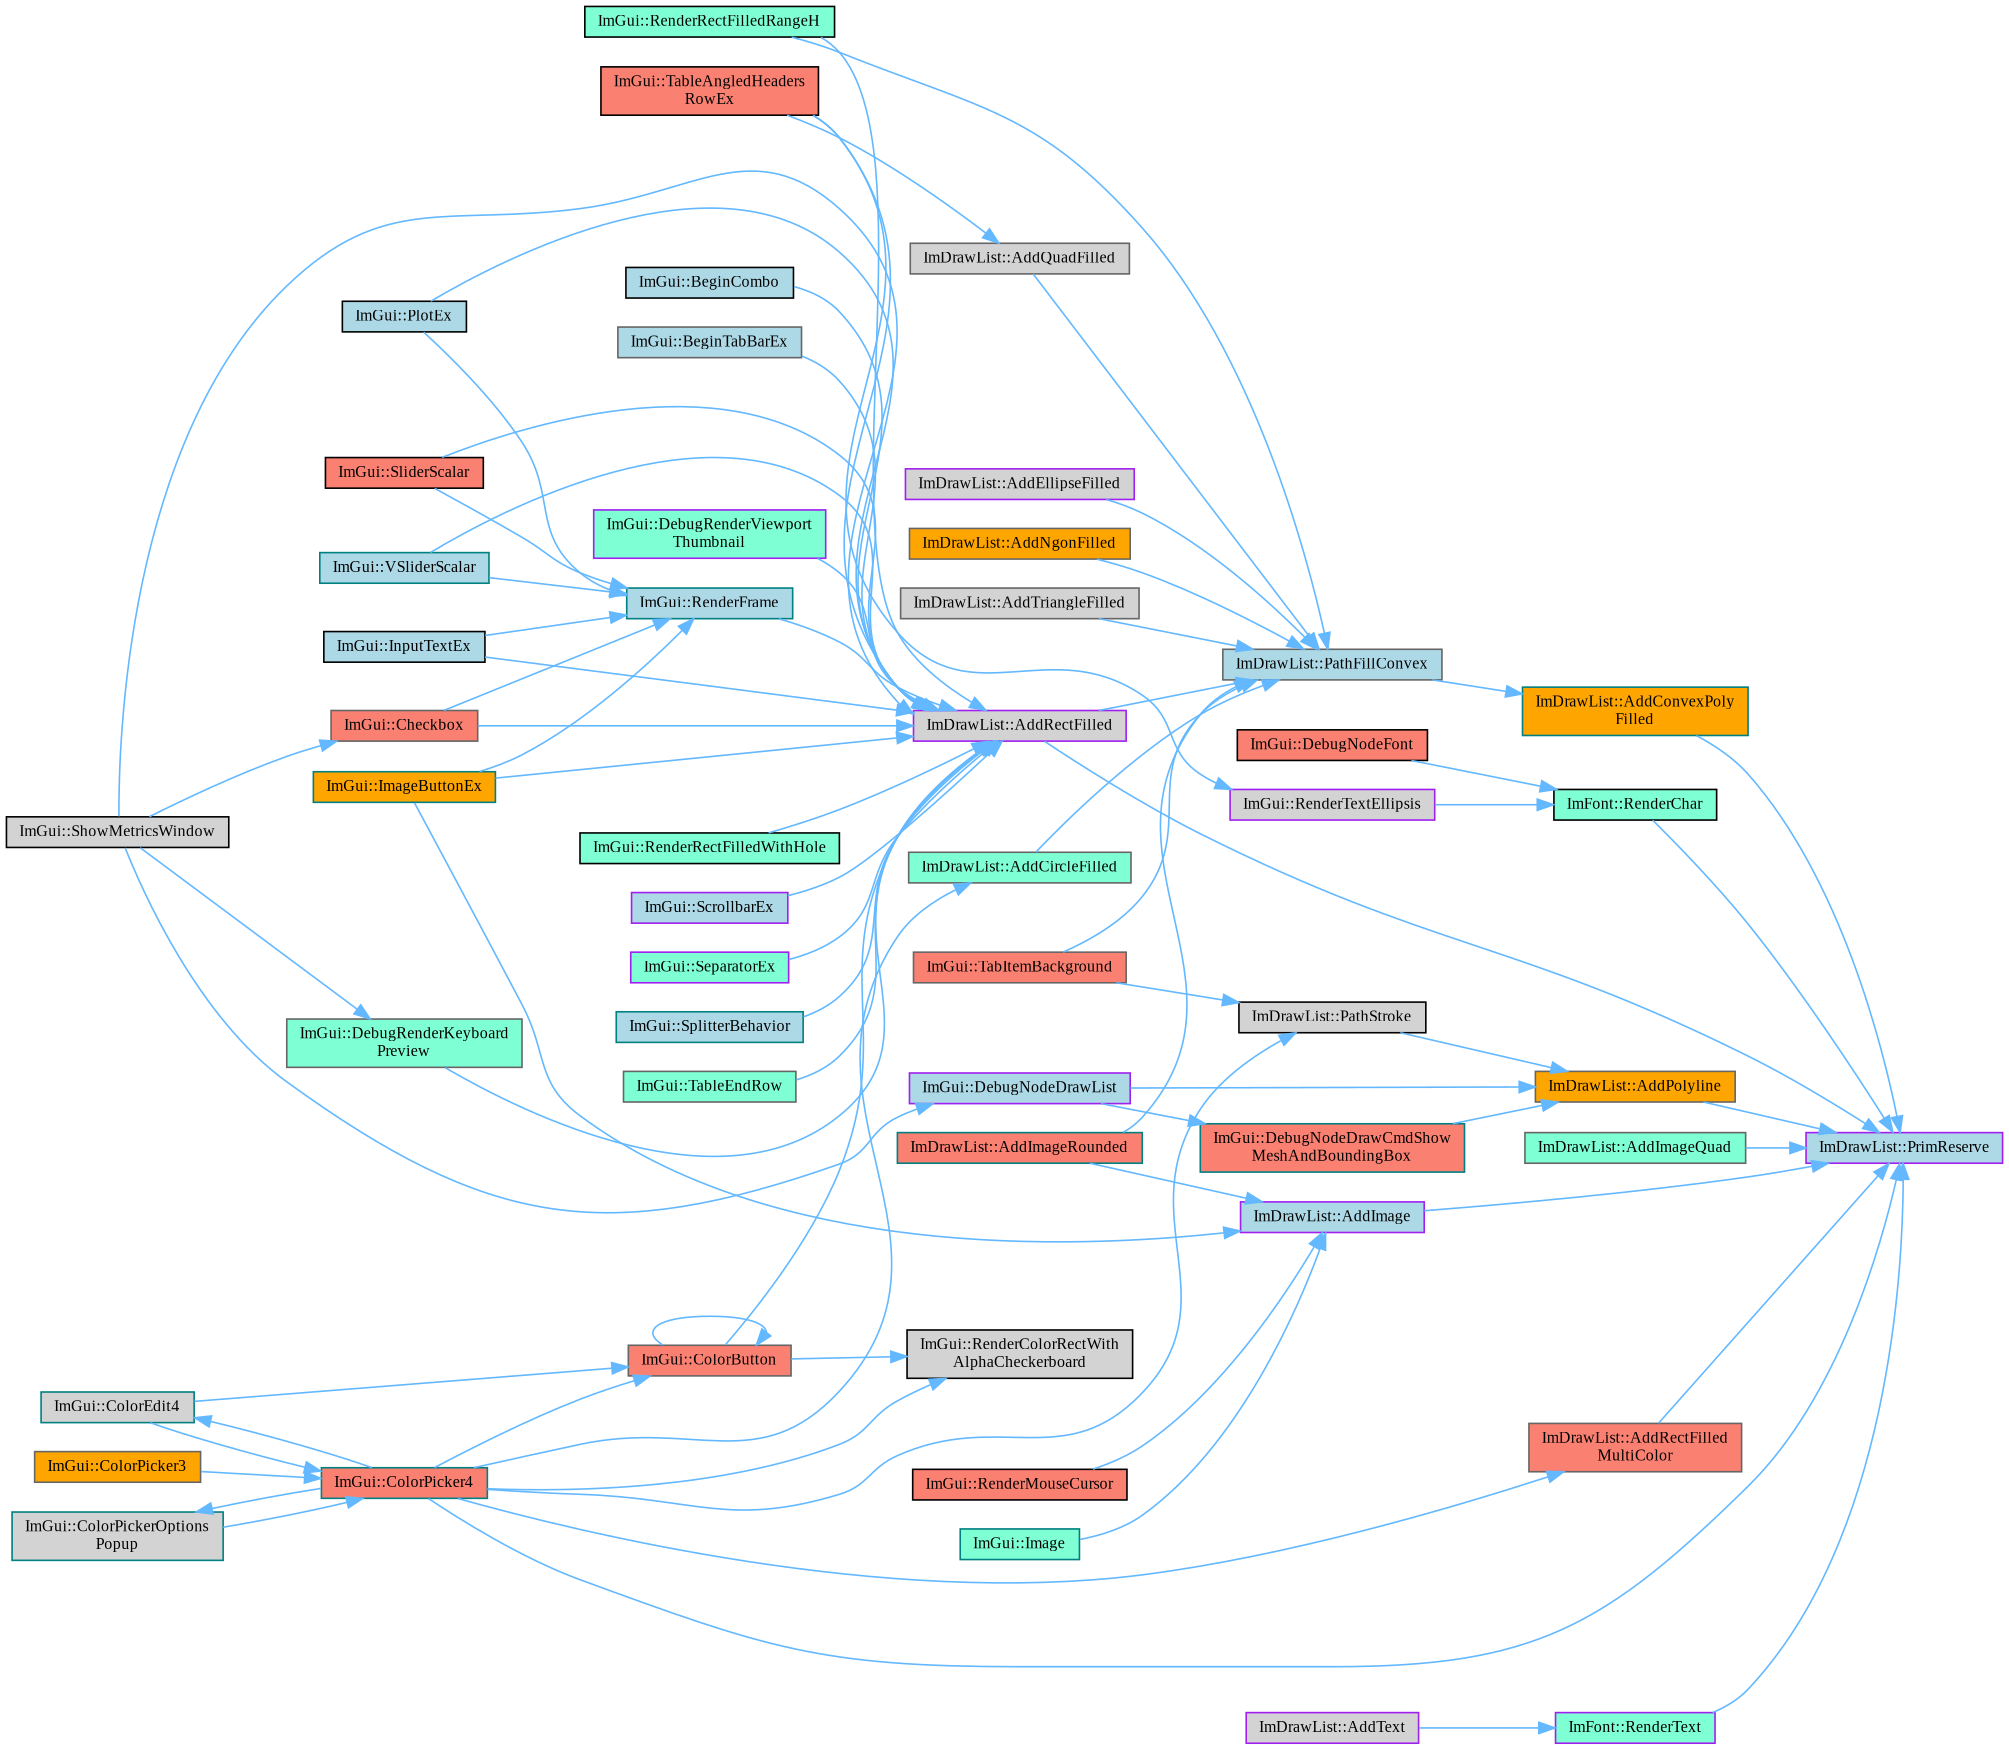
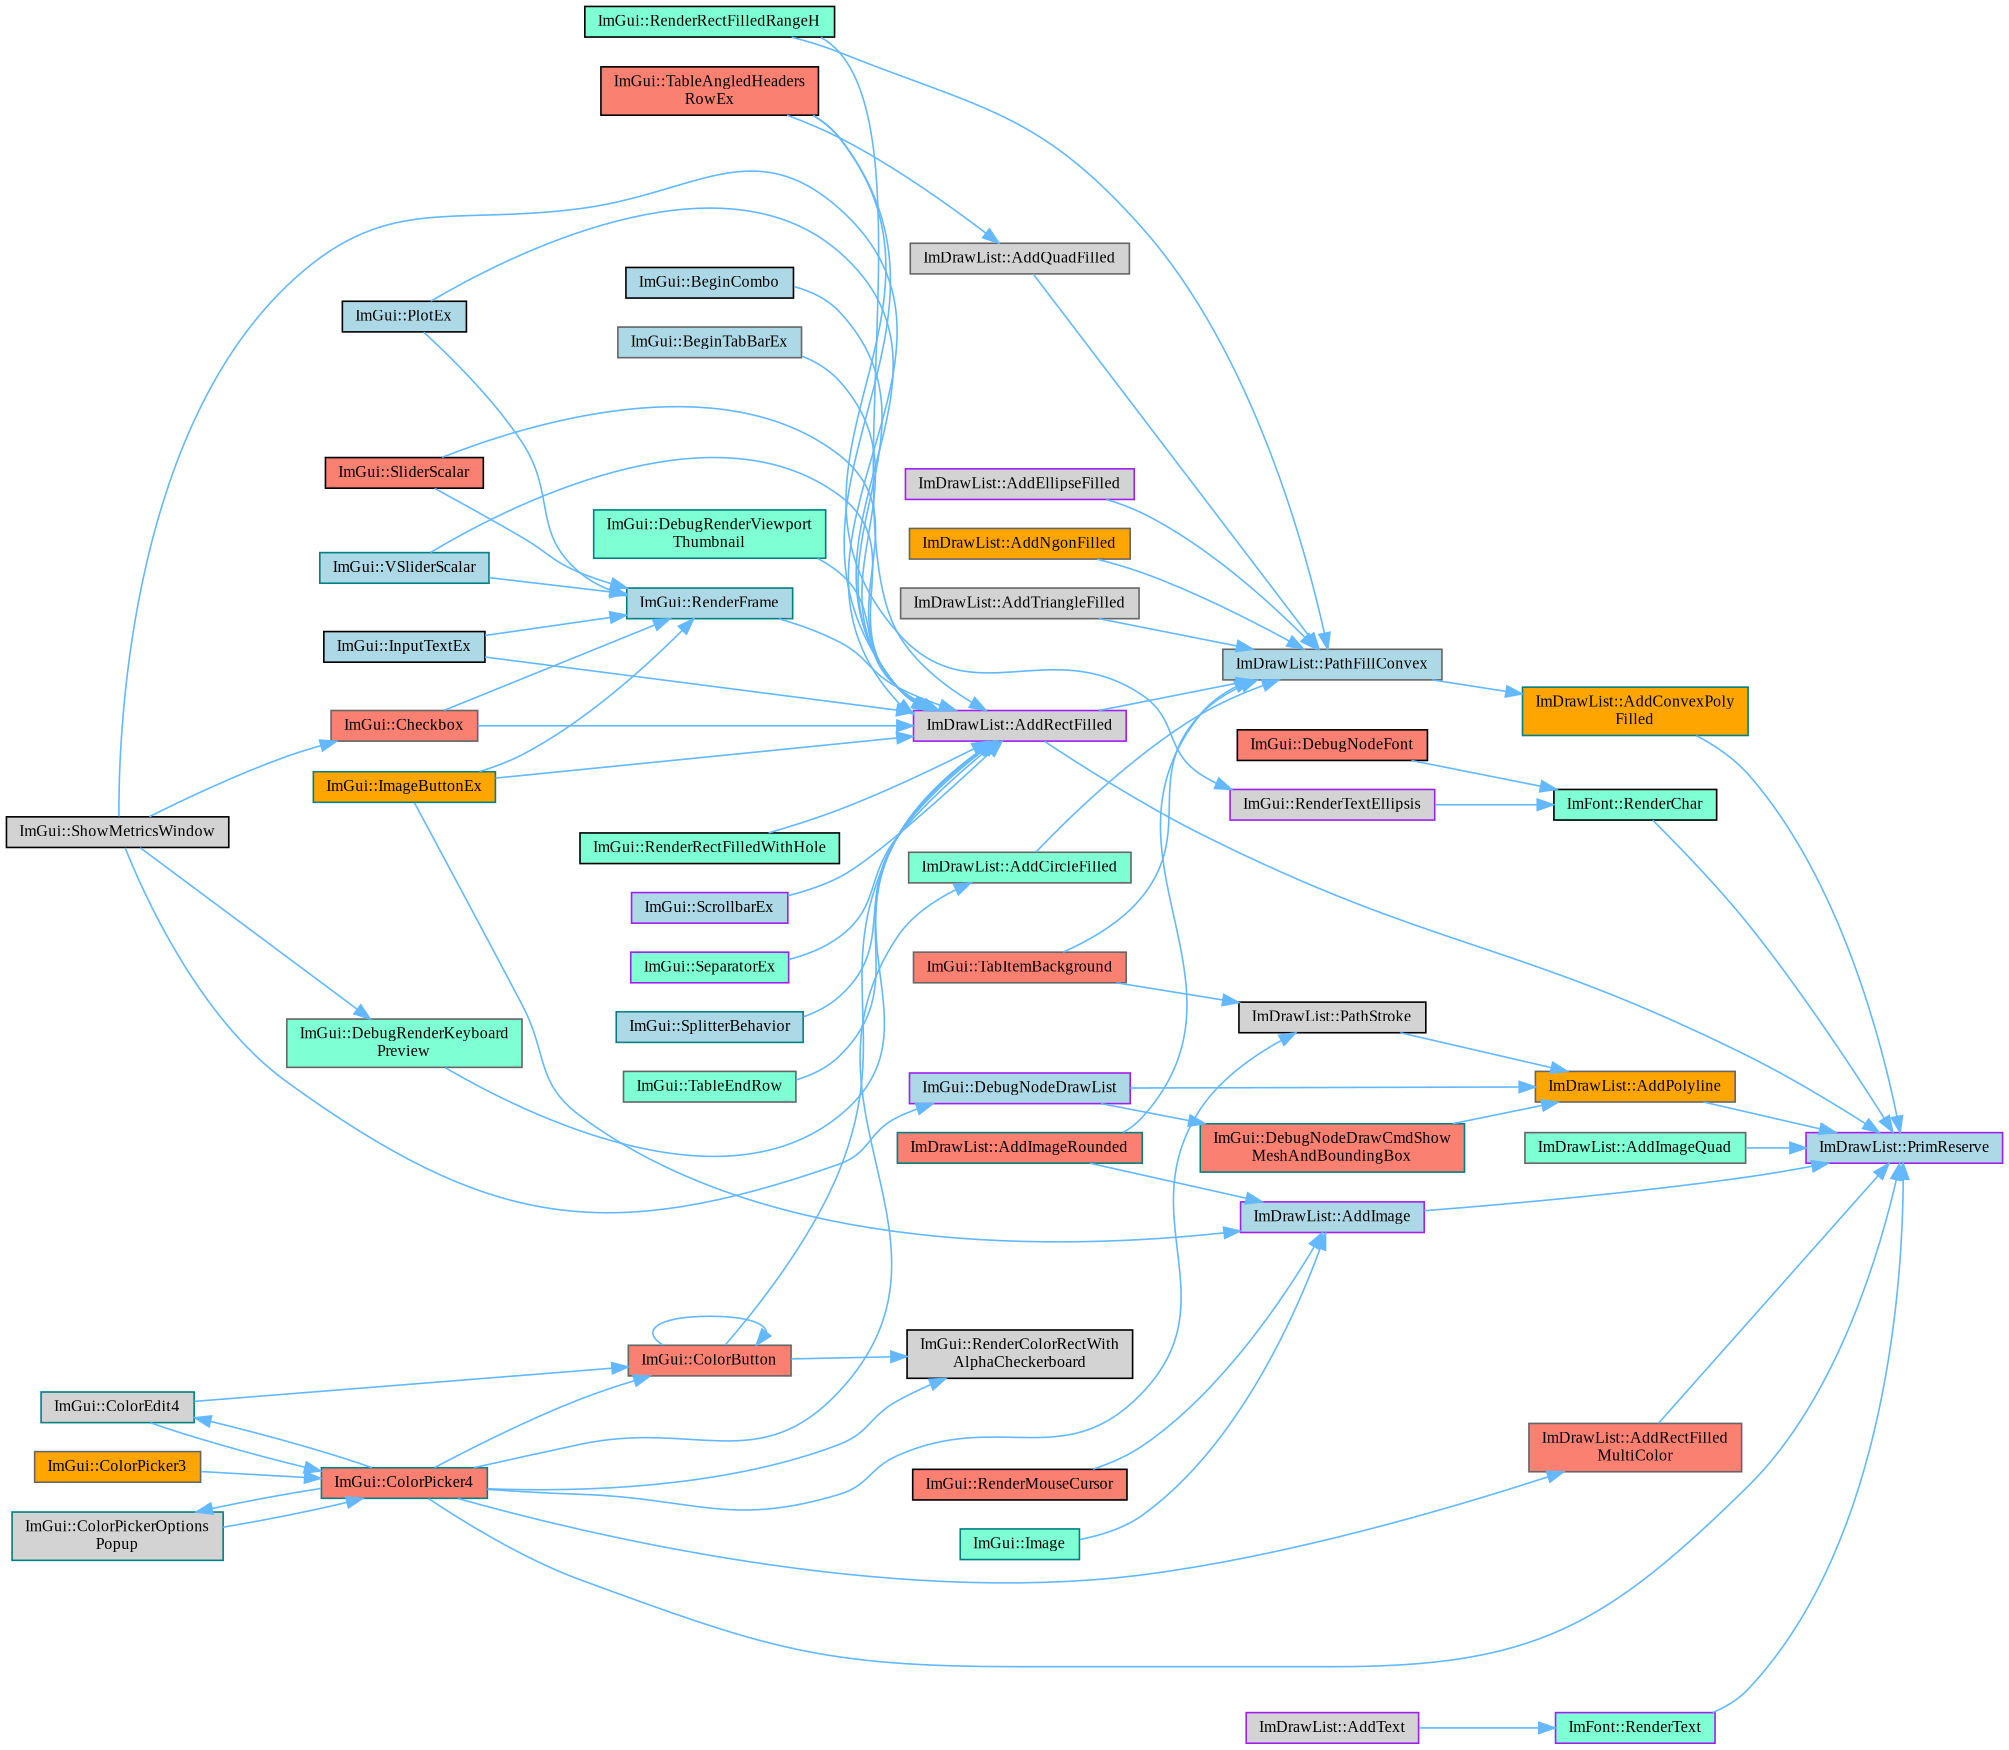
node "ImGui::DebugRenderViewport Thumbnail": color purple -> teal
